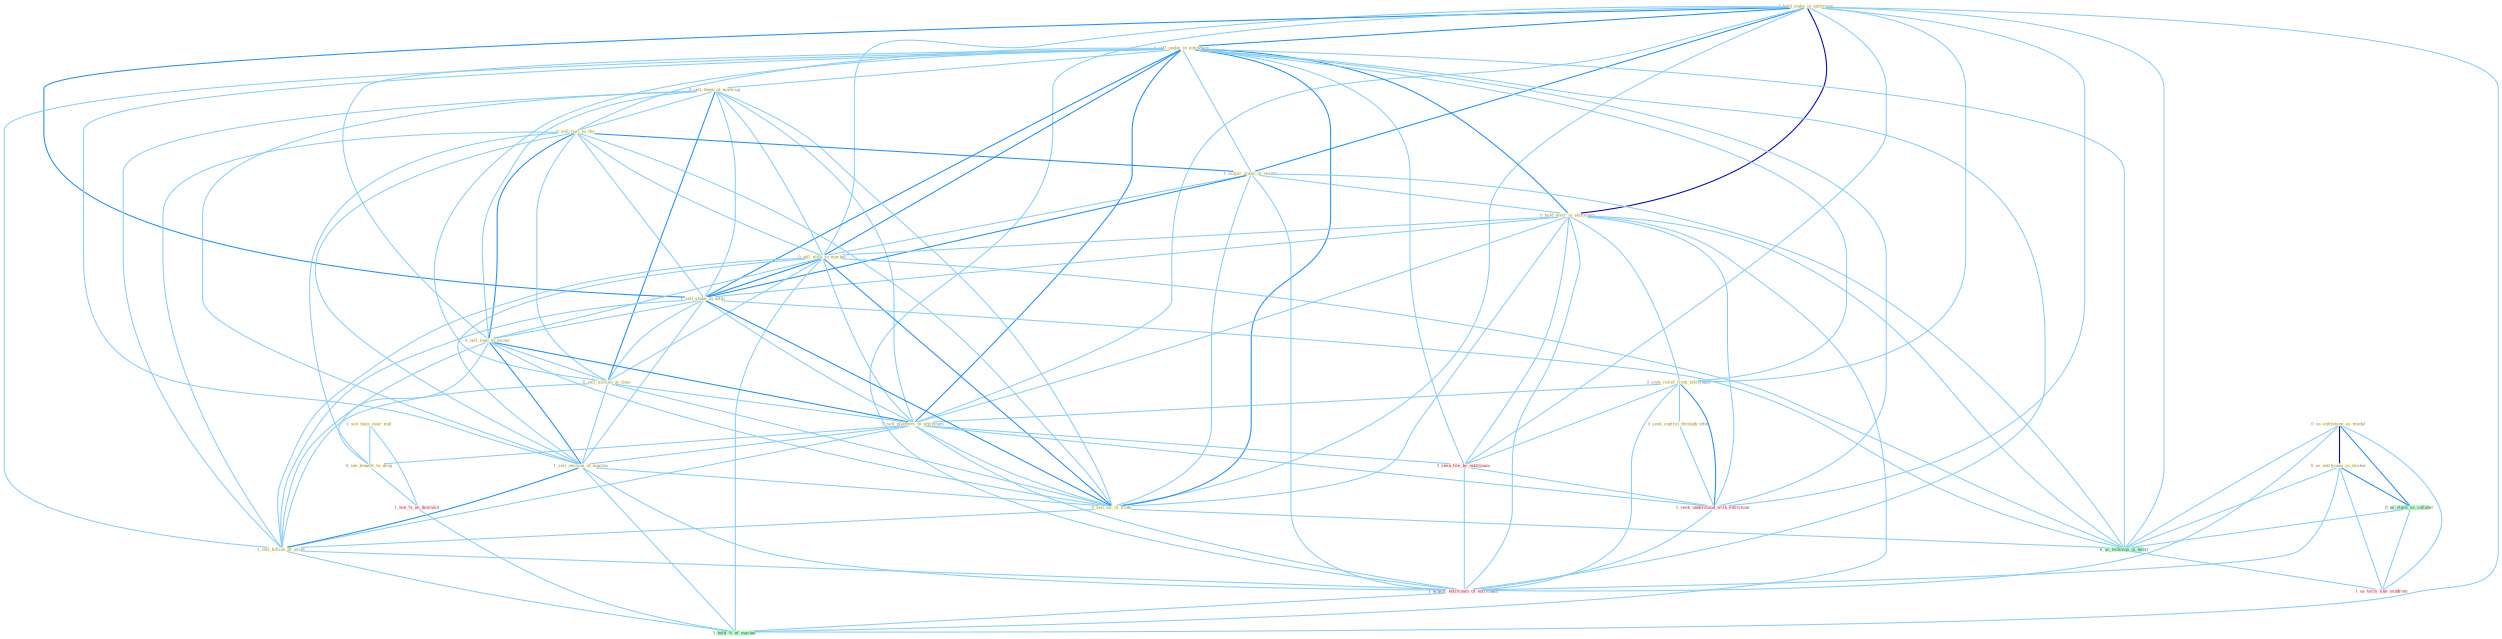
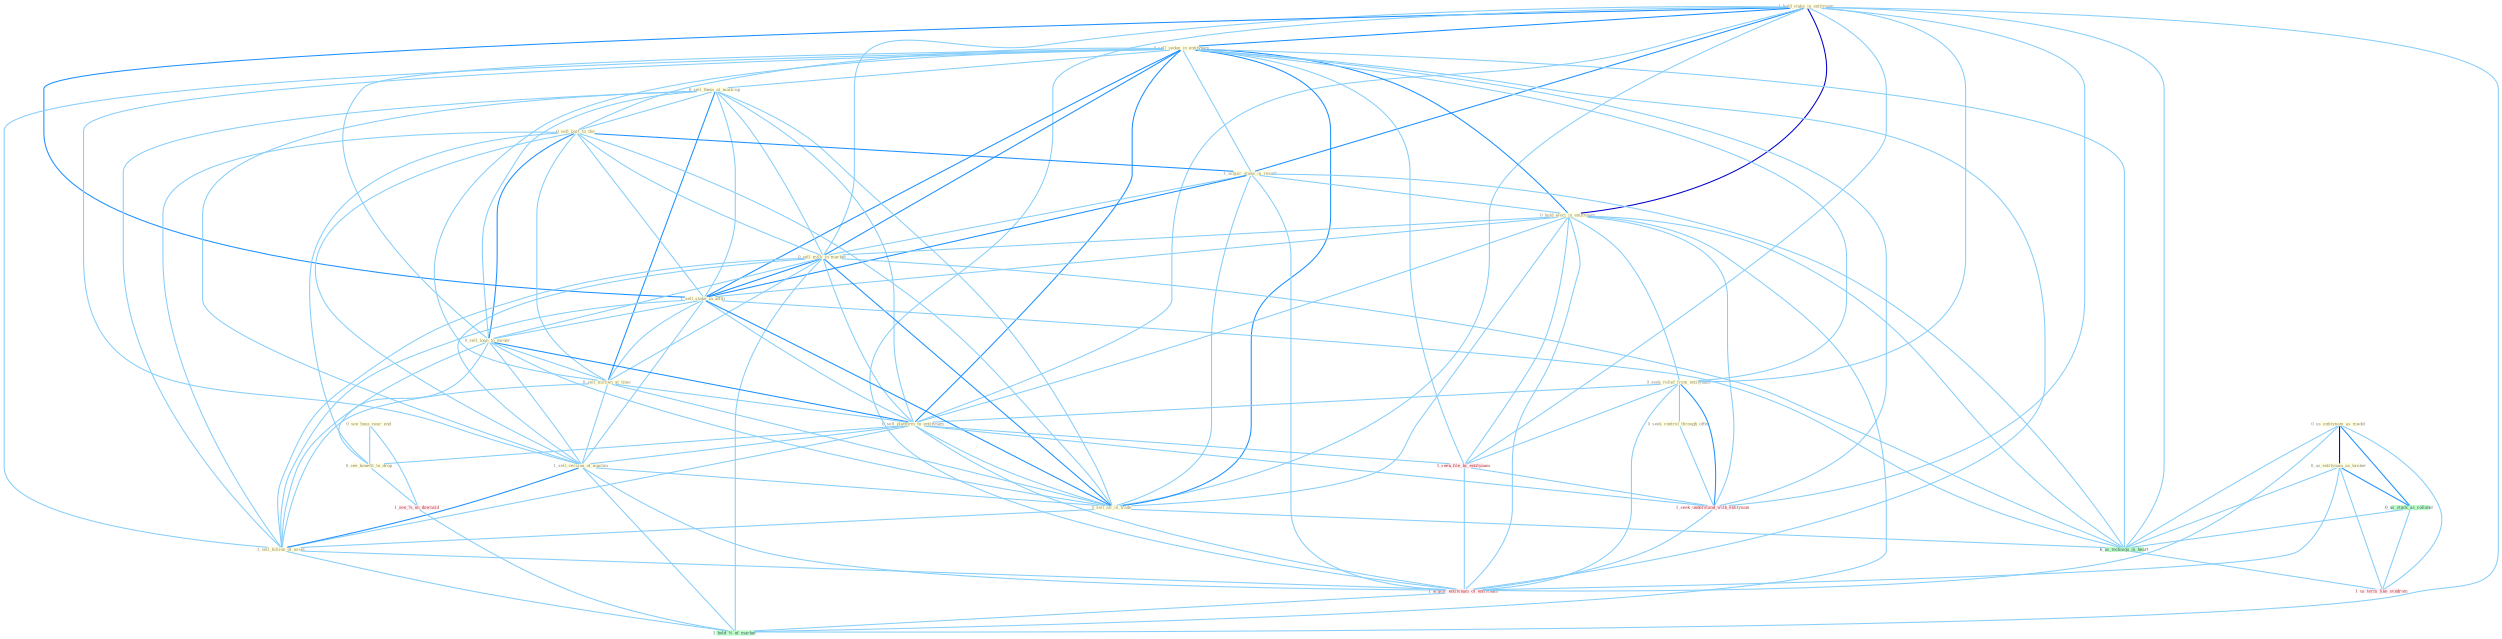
edge "0_sell_loan_to_owner" -- "1_sell_version_of_machin": color #1e90ff -> #87cefa
